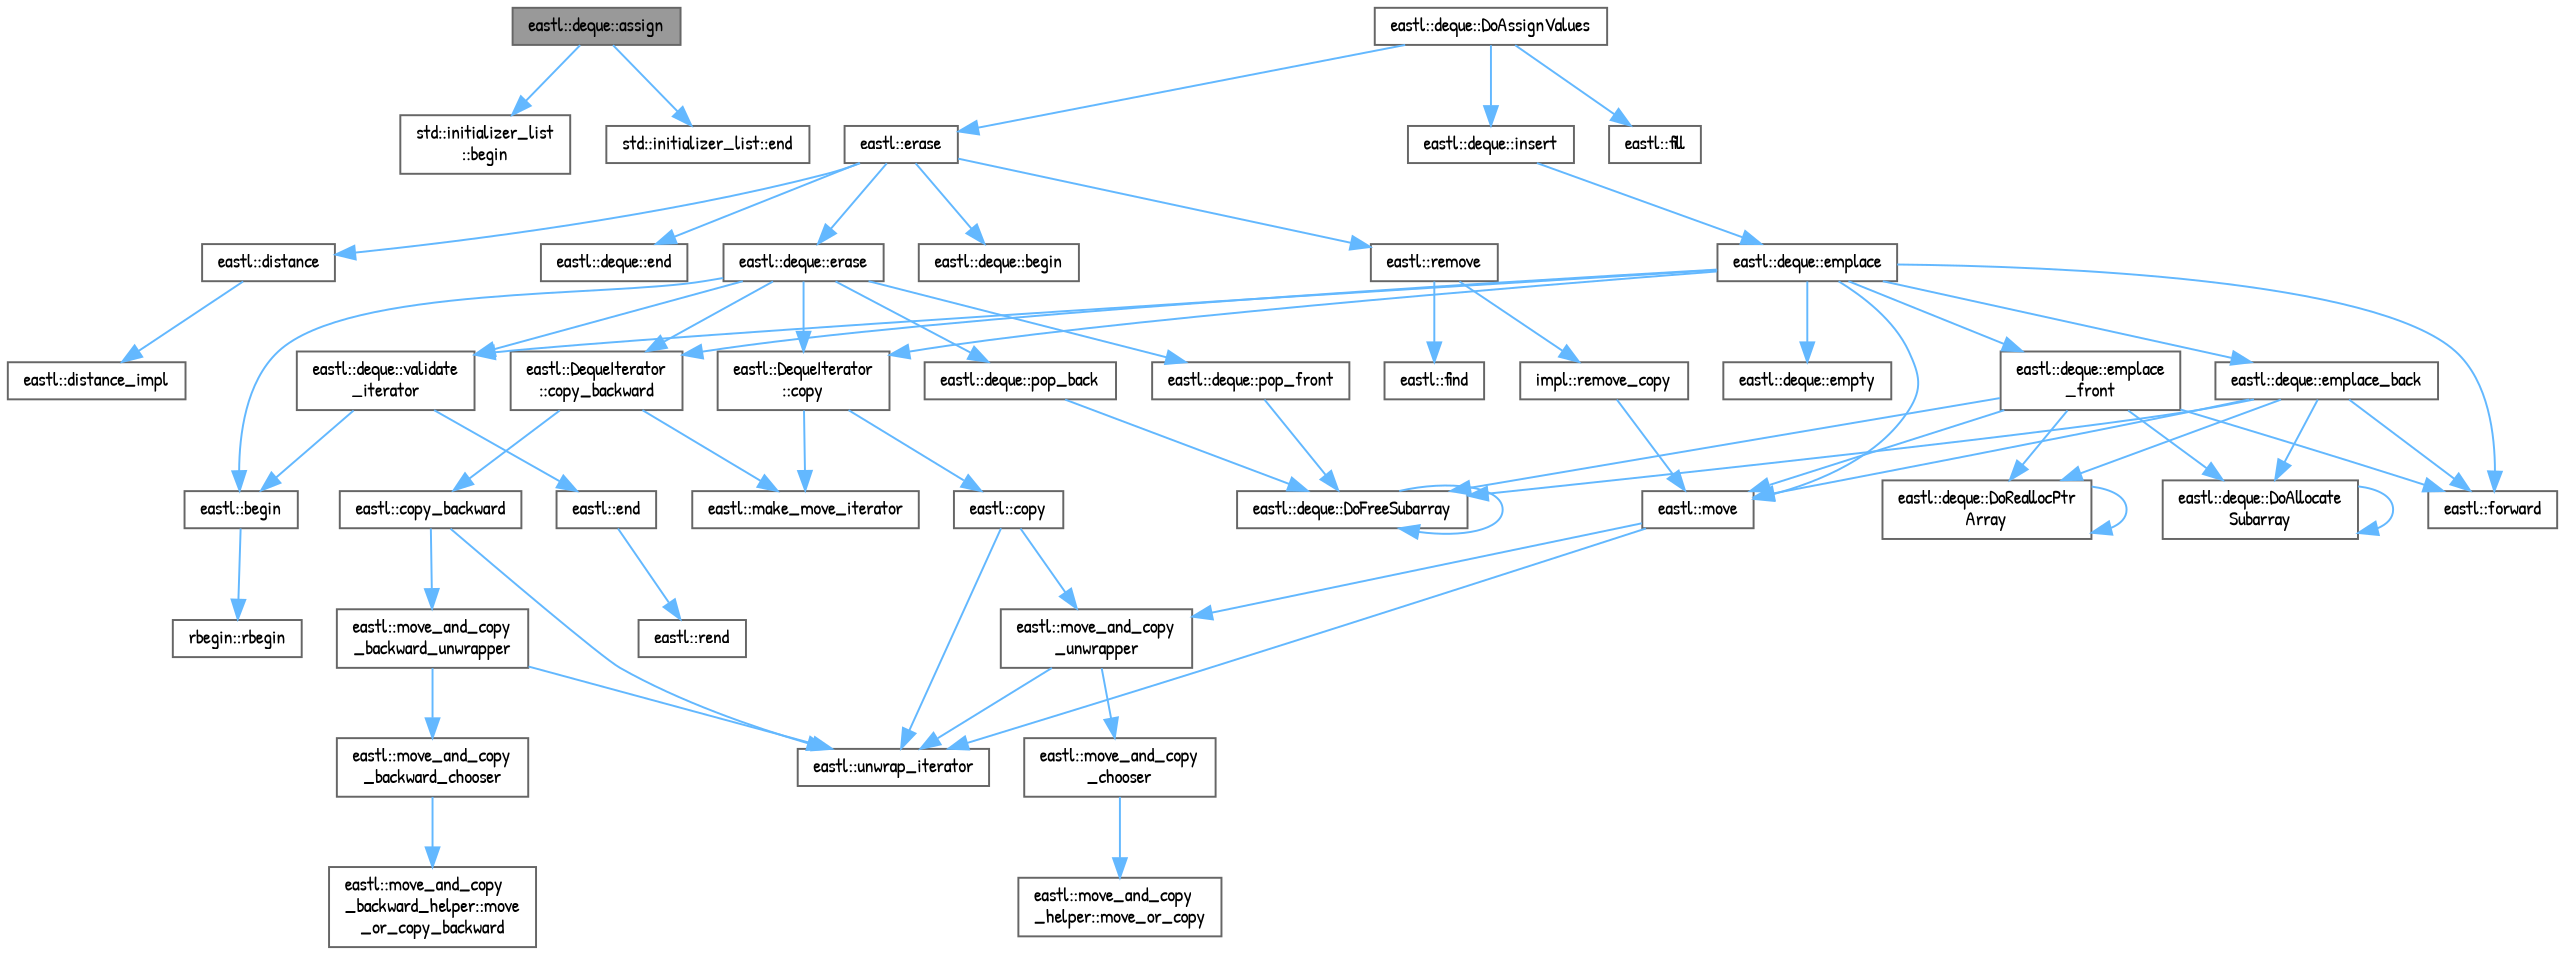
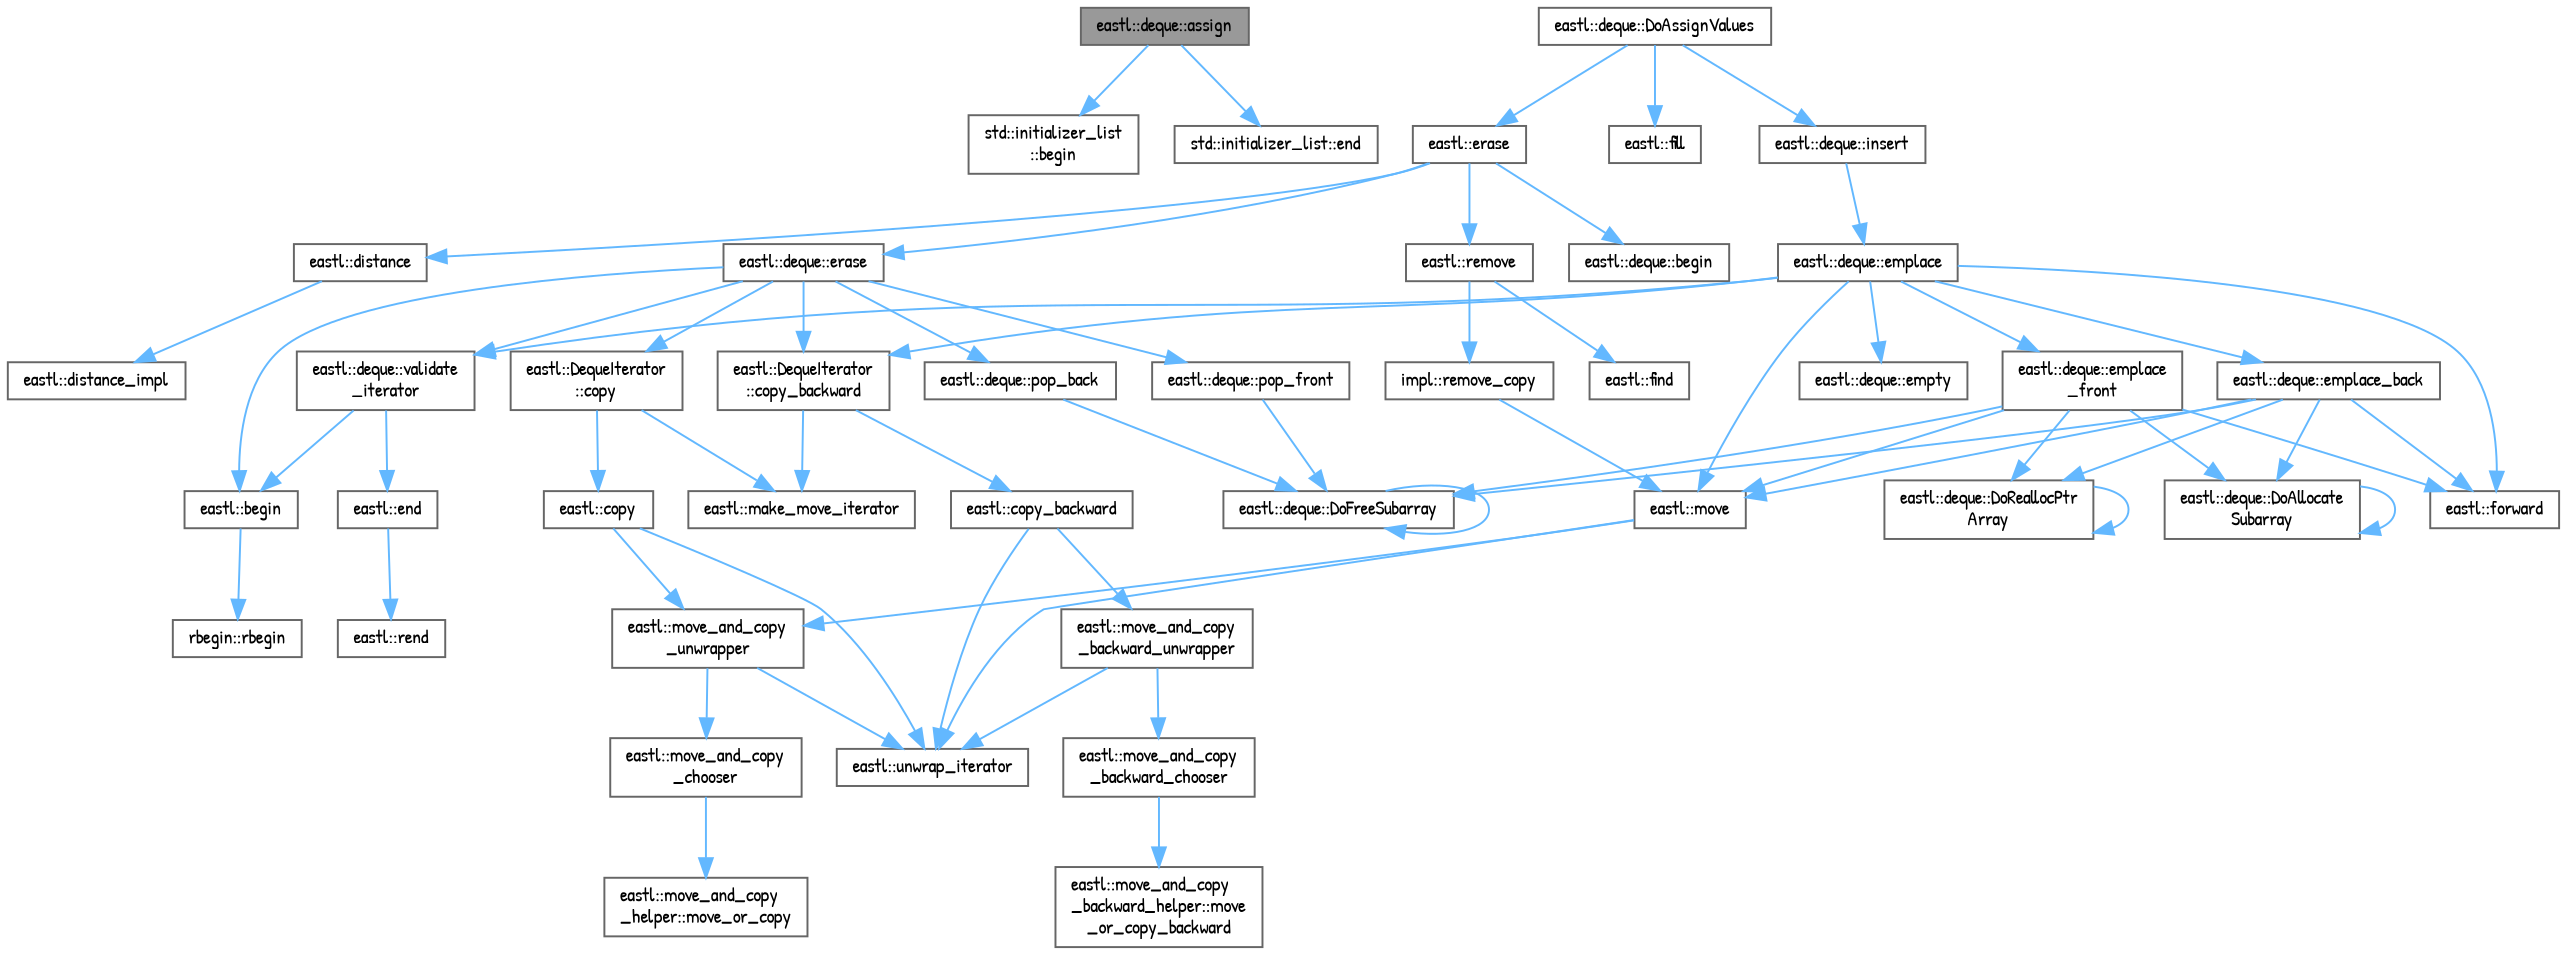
node "eastl::deque::end": removed
edge "eastl::deque::emplace" -> "eastl::DequeIterator ::copy": removed
